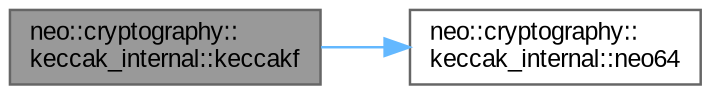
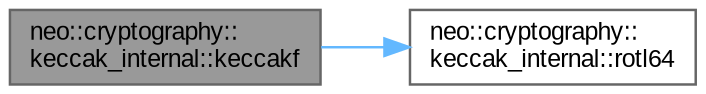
node "neo::cryptography:: keccak_internal::neo64": label "neo::cryptography:: keccak_internal::neo64" -> "neo::cryptography:: keccak_internal::rotl64"
